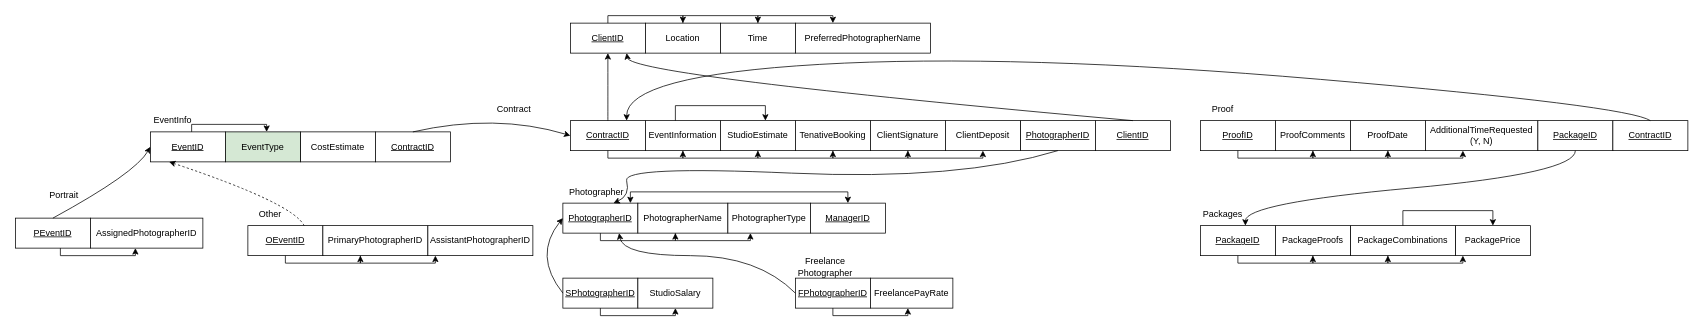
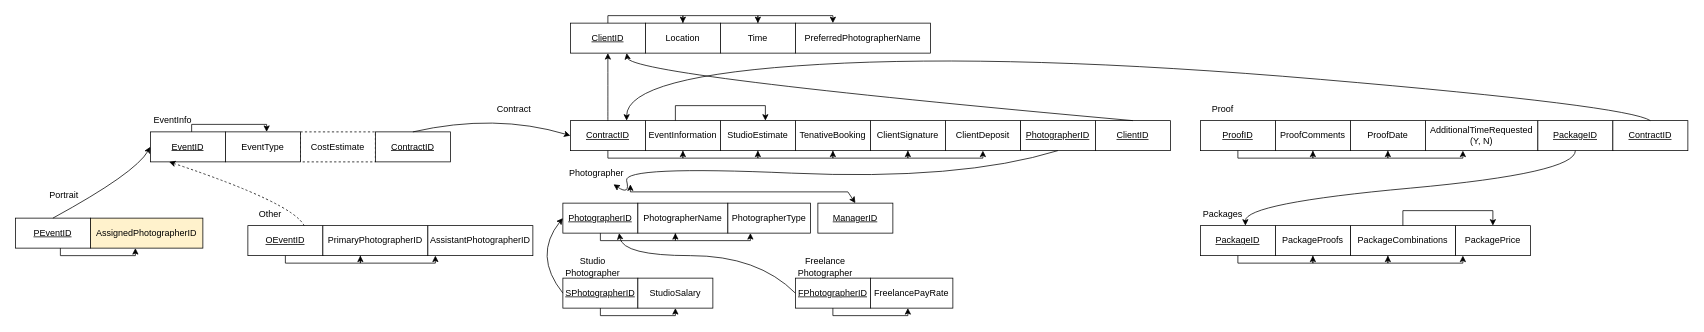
node "EventType": fillcolor #d5e8d4 -> #ffffff
node "CostEstimate": style solid -> dashed
node "Photographer": moved (597, 192) -> (597, 173)
node "ManagerID": moved (848, 218) -> (855, 218)
node "AssignedPhotographerID": fillcolor #ffffff -> #fff2cc
node "Studio Photographer": added
